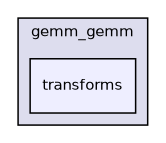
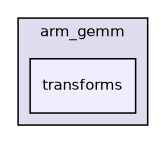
cluster "gemm_gemm": label "gemm_gemm" -> "arm_gemm"
